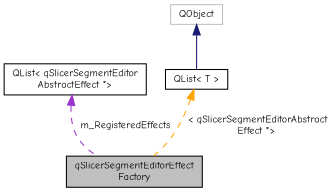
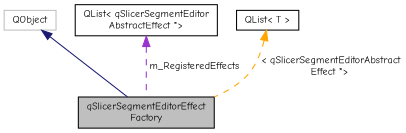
edge "QList< T >" -> "QObject": now "qSlicerSegmentEditorEffect Factory" -> "QObject"
